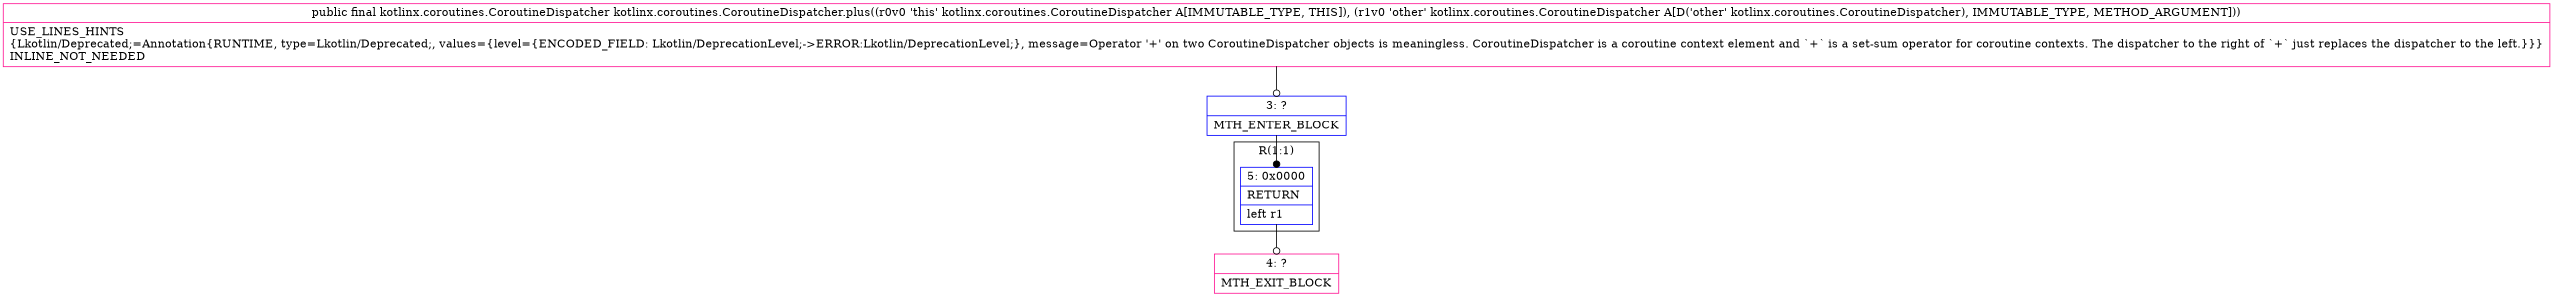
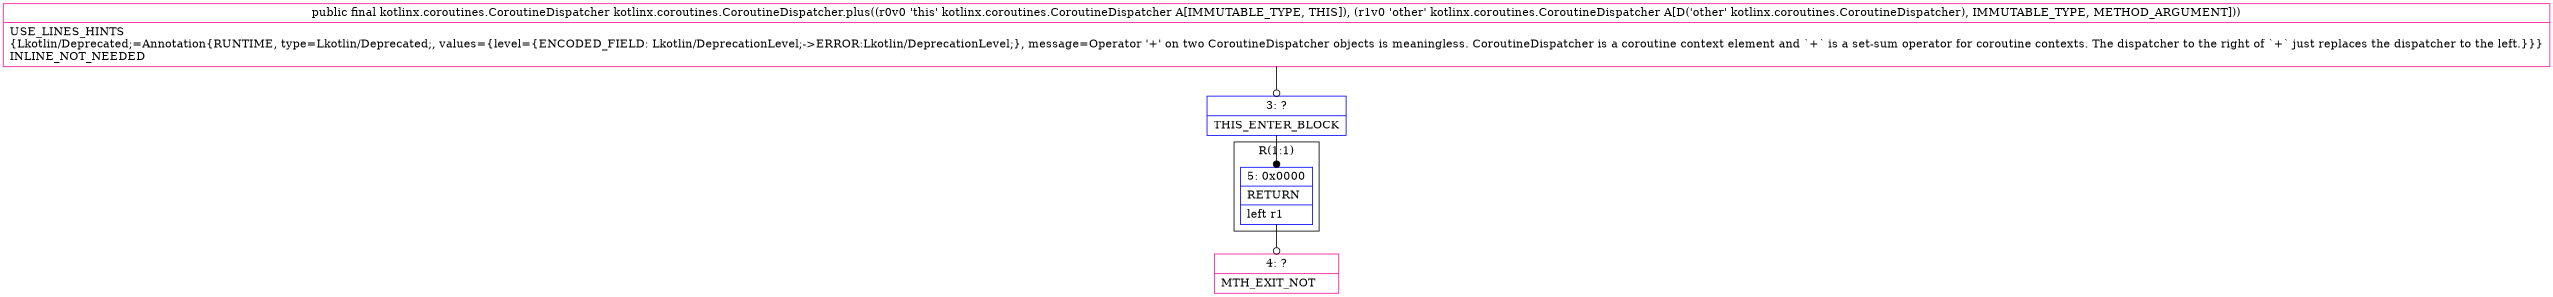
node "3: ?": text "MTH_ENTER_BLOCK" -> "THIS_ENTER_BLOCK"
node "4: ?": text "MTH_EXIT_BLOCK" -> "MTH_EXIT_NOT"
